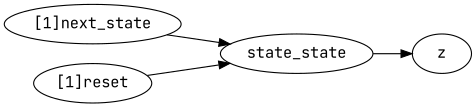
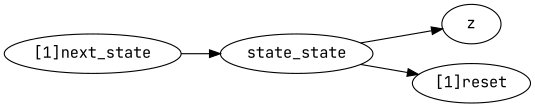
edge "[1]reset" -> "state_state": reversed
